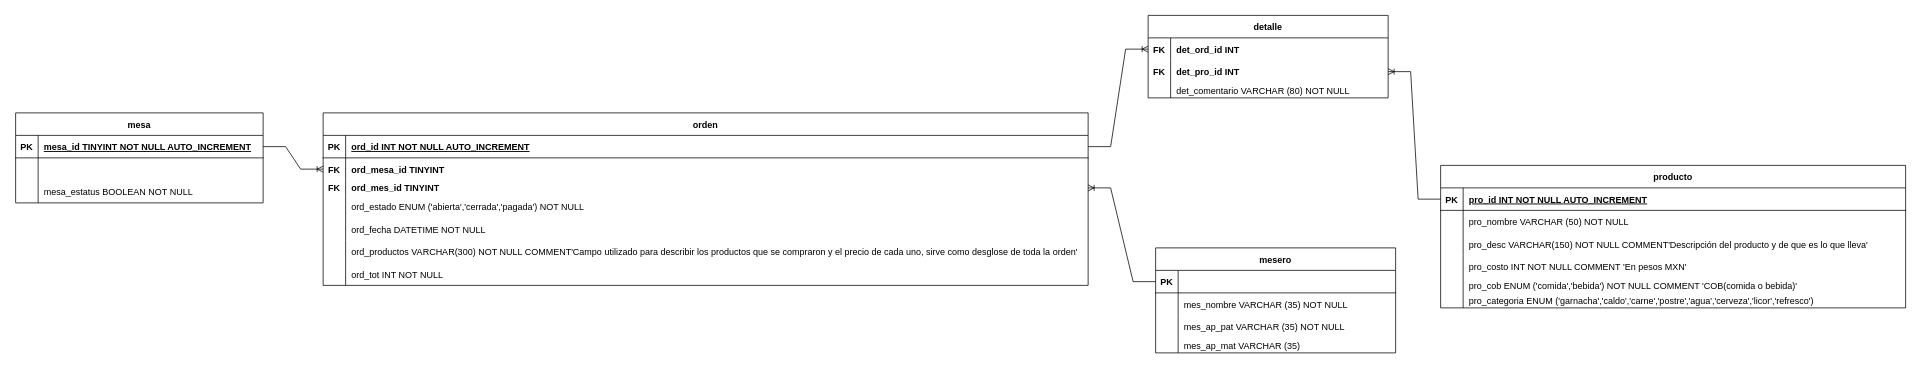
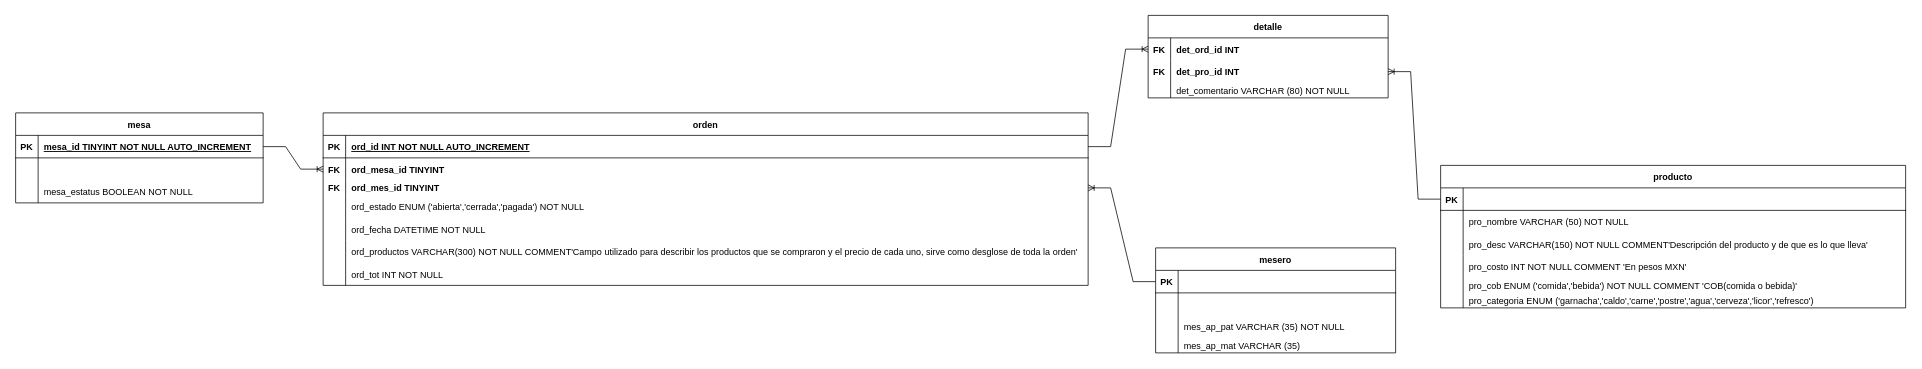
node "pro_id INT NOT NULL AUTO_INCREMENT": removed
node "mes_nombre VARCHAR (35) NOT NULL": removed
